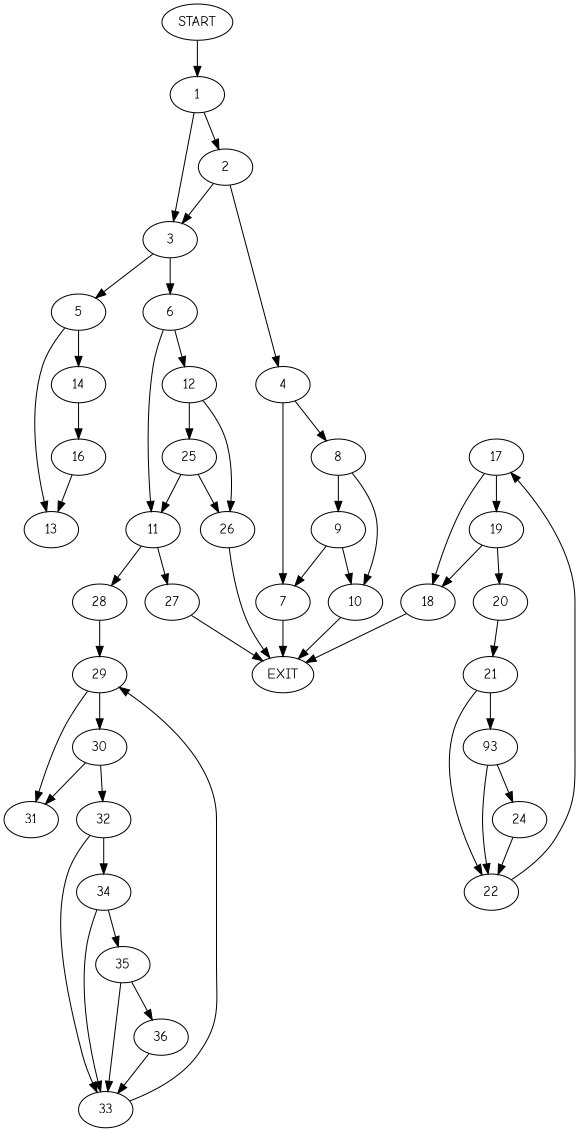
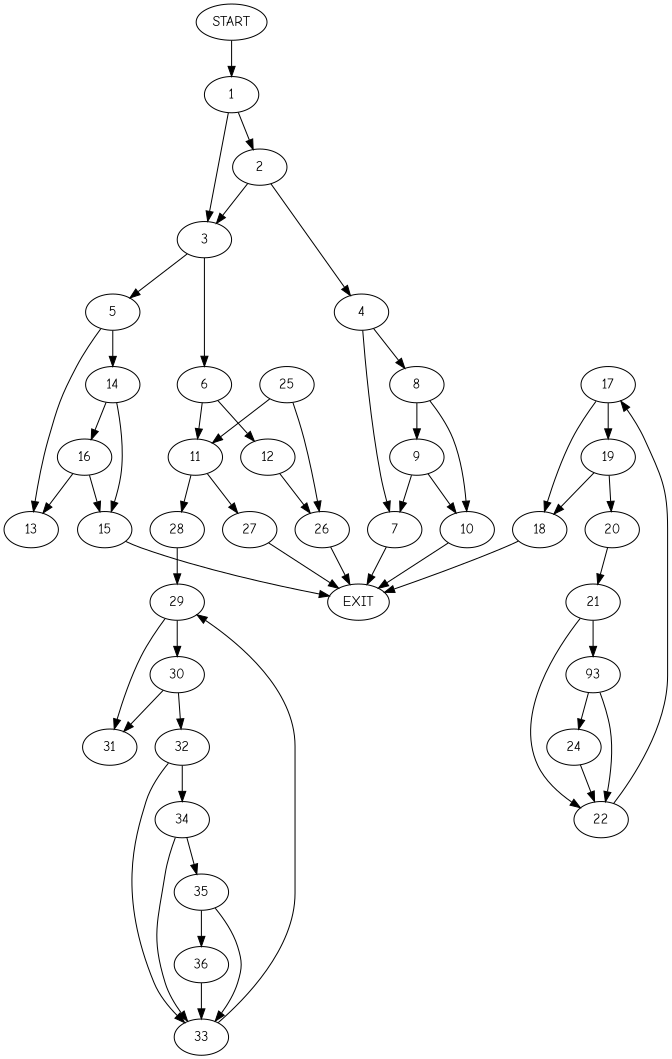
edge "12" -> "25": removed
node "15": added
